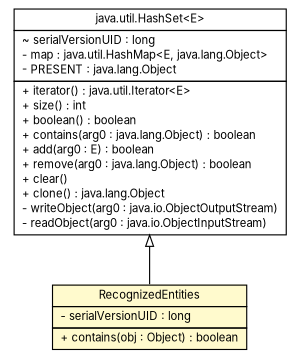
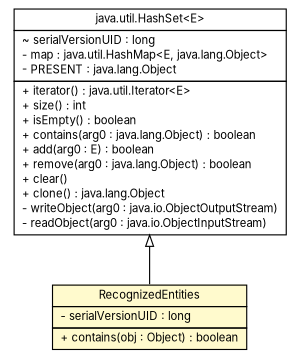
node "java.util.HashSet<E>": text "+ boolean() : boolean" -> "+ isEmpty() : boolean"
